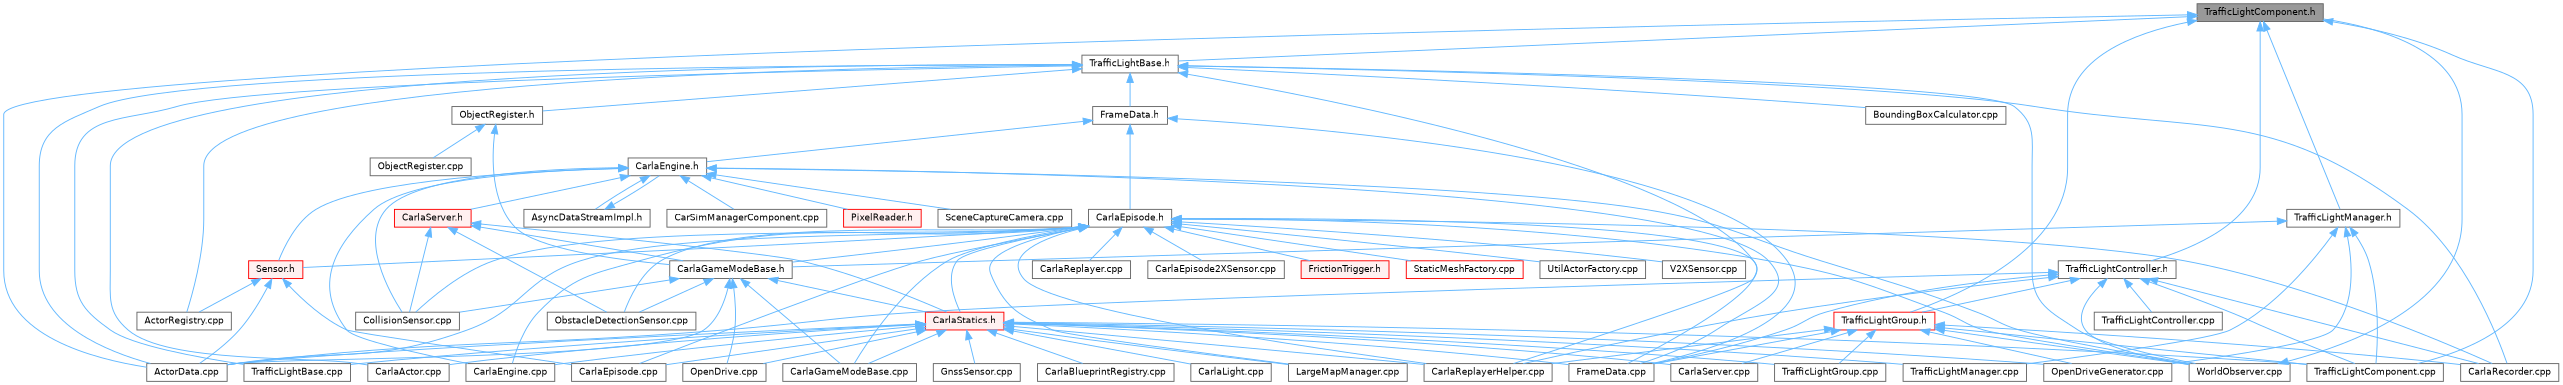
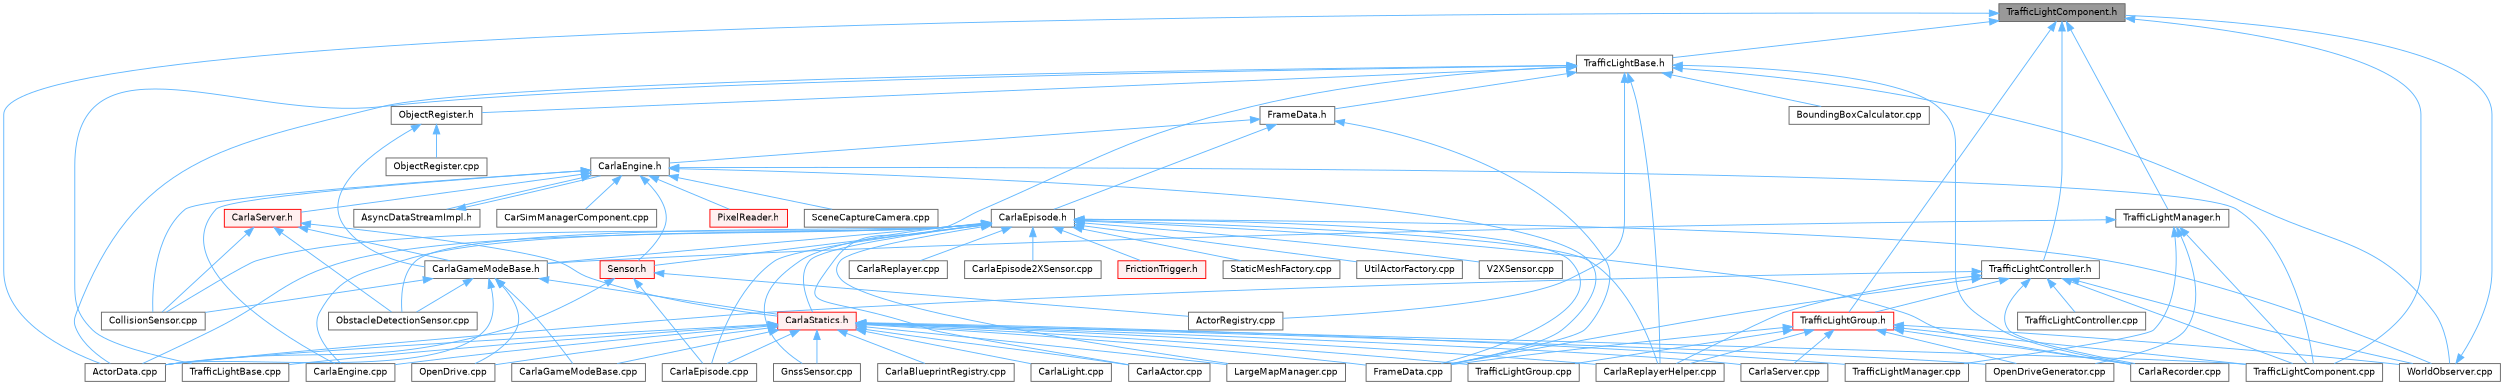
edge "WorldObserver.cpp" -> "CarlaEngine.h": now "TrafficLightComponent.cpp" -> "CarlaEngine.h"
edge "CarlaGameModeBase.cpp" -> "CarlaEpisode.h": now "GnssSensor.cpp" -> "CarlaEpisode.h"
node "StaticMeshFactory.cpp": color red -> grey40
